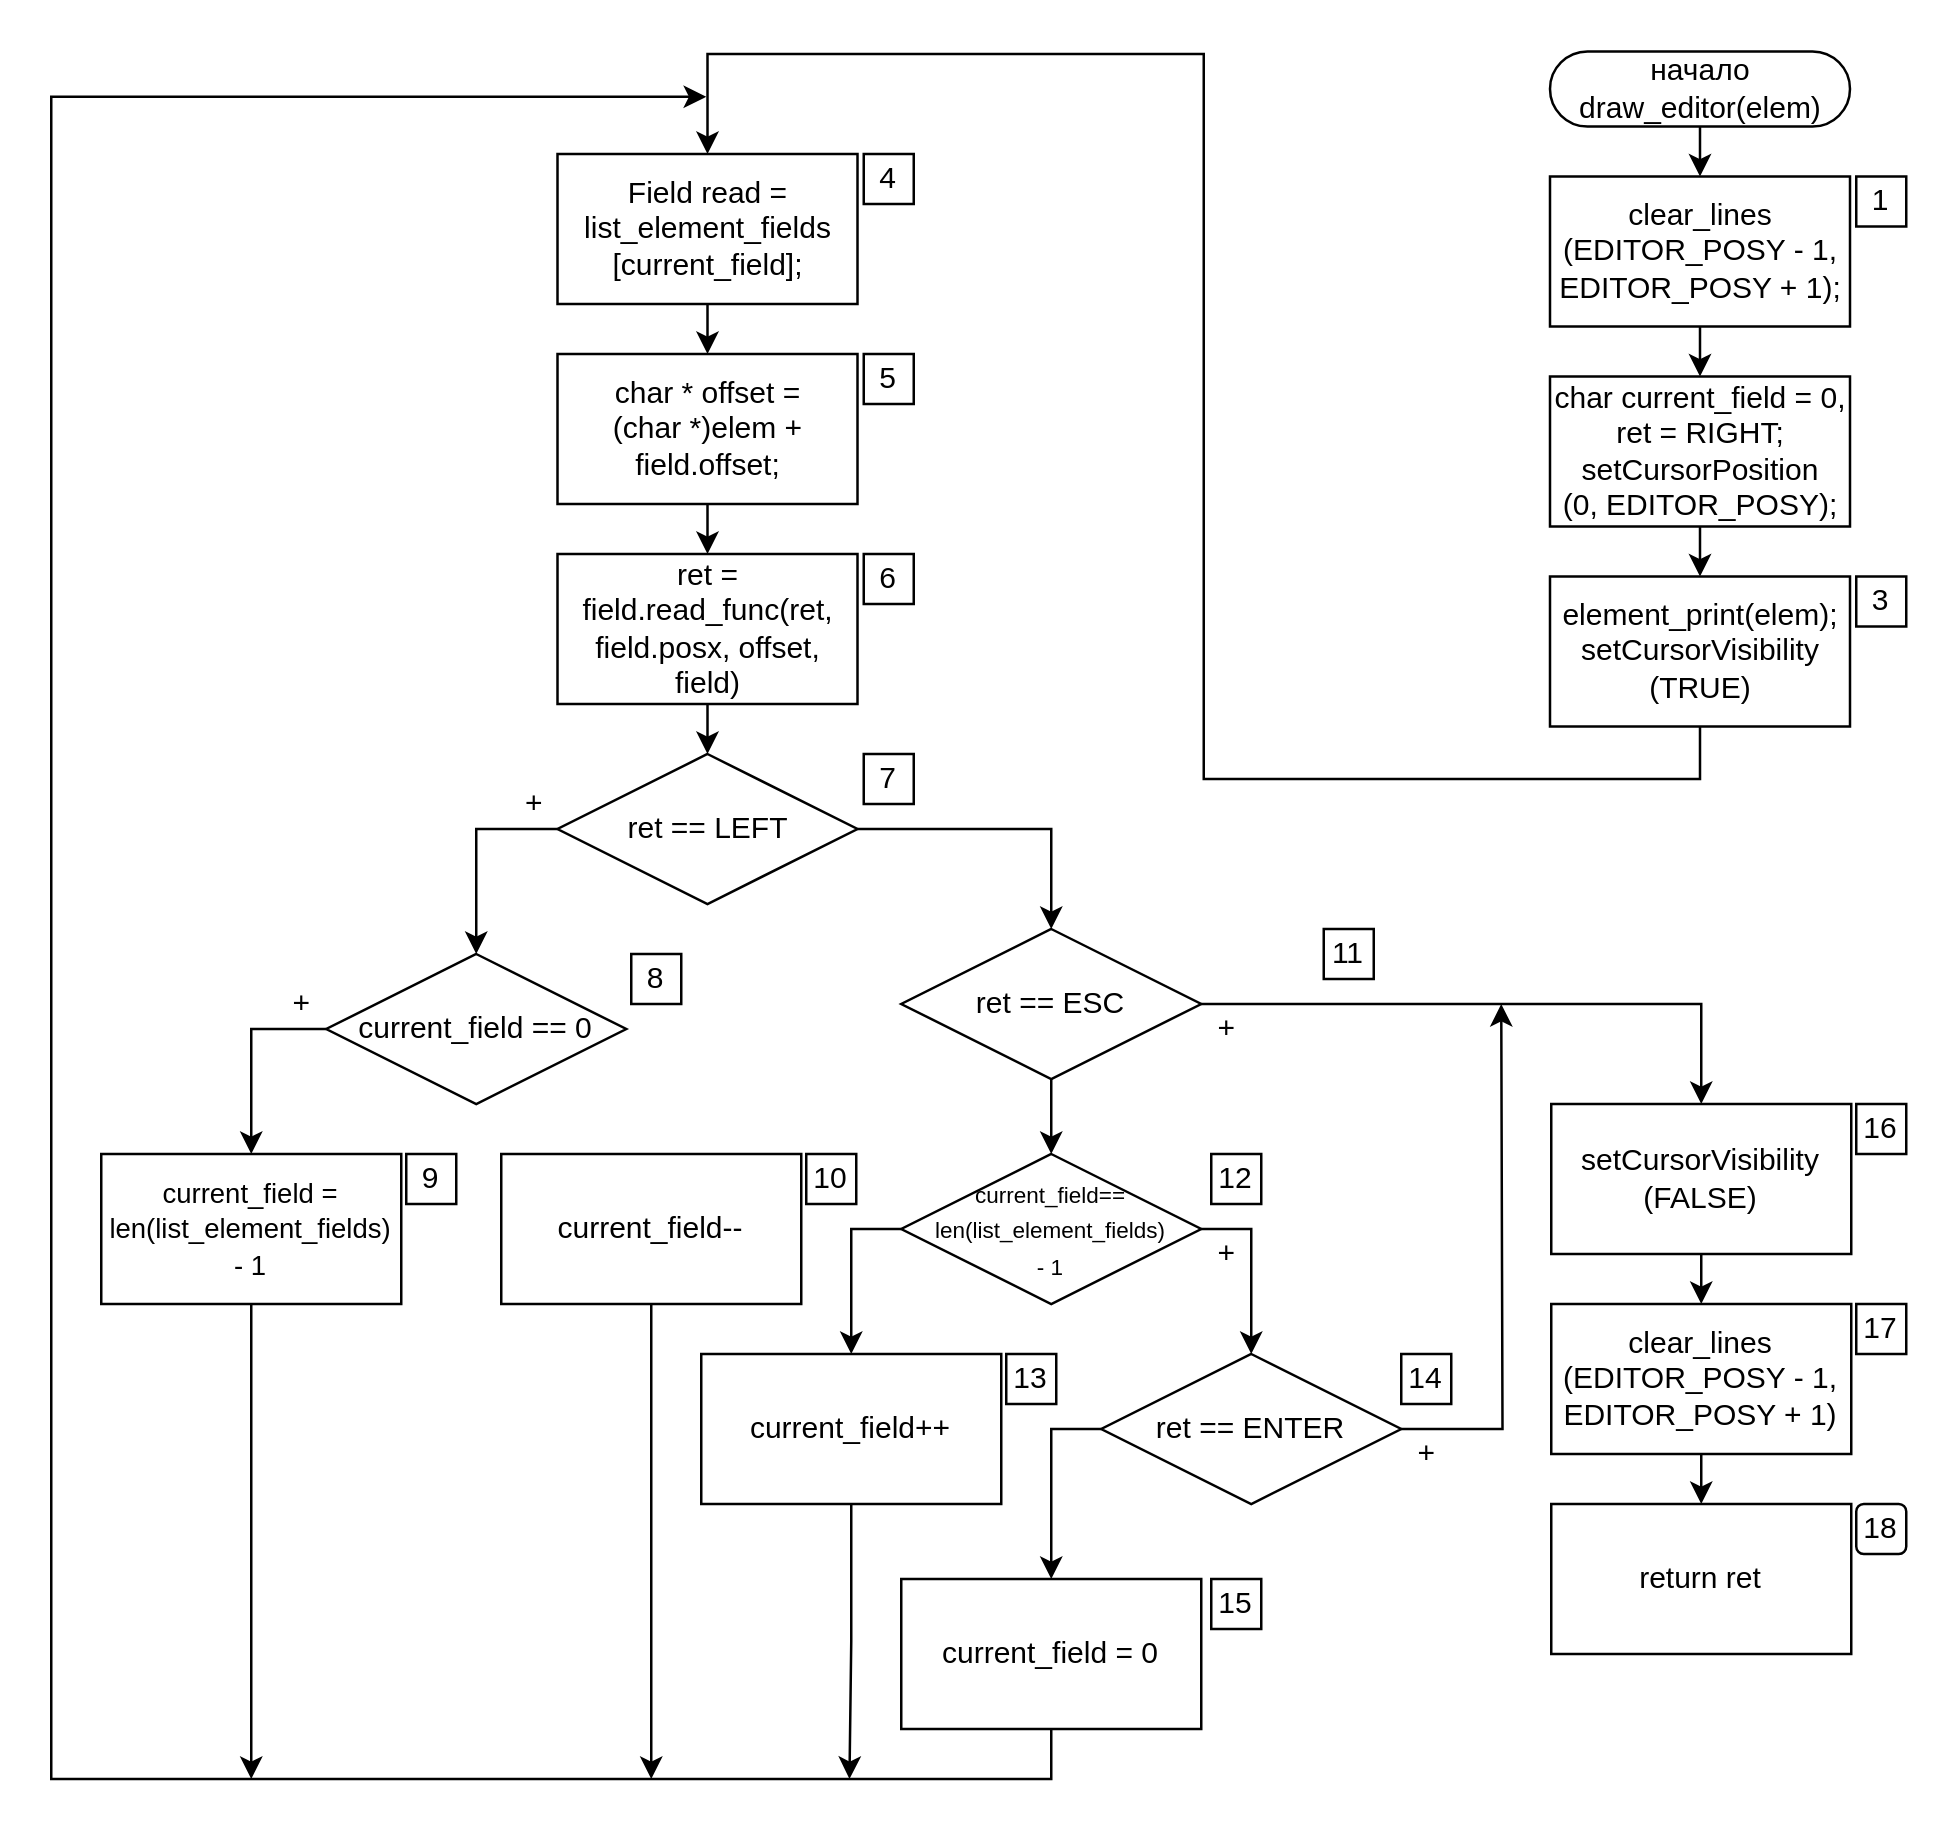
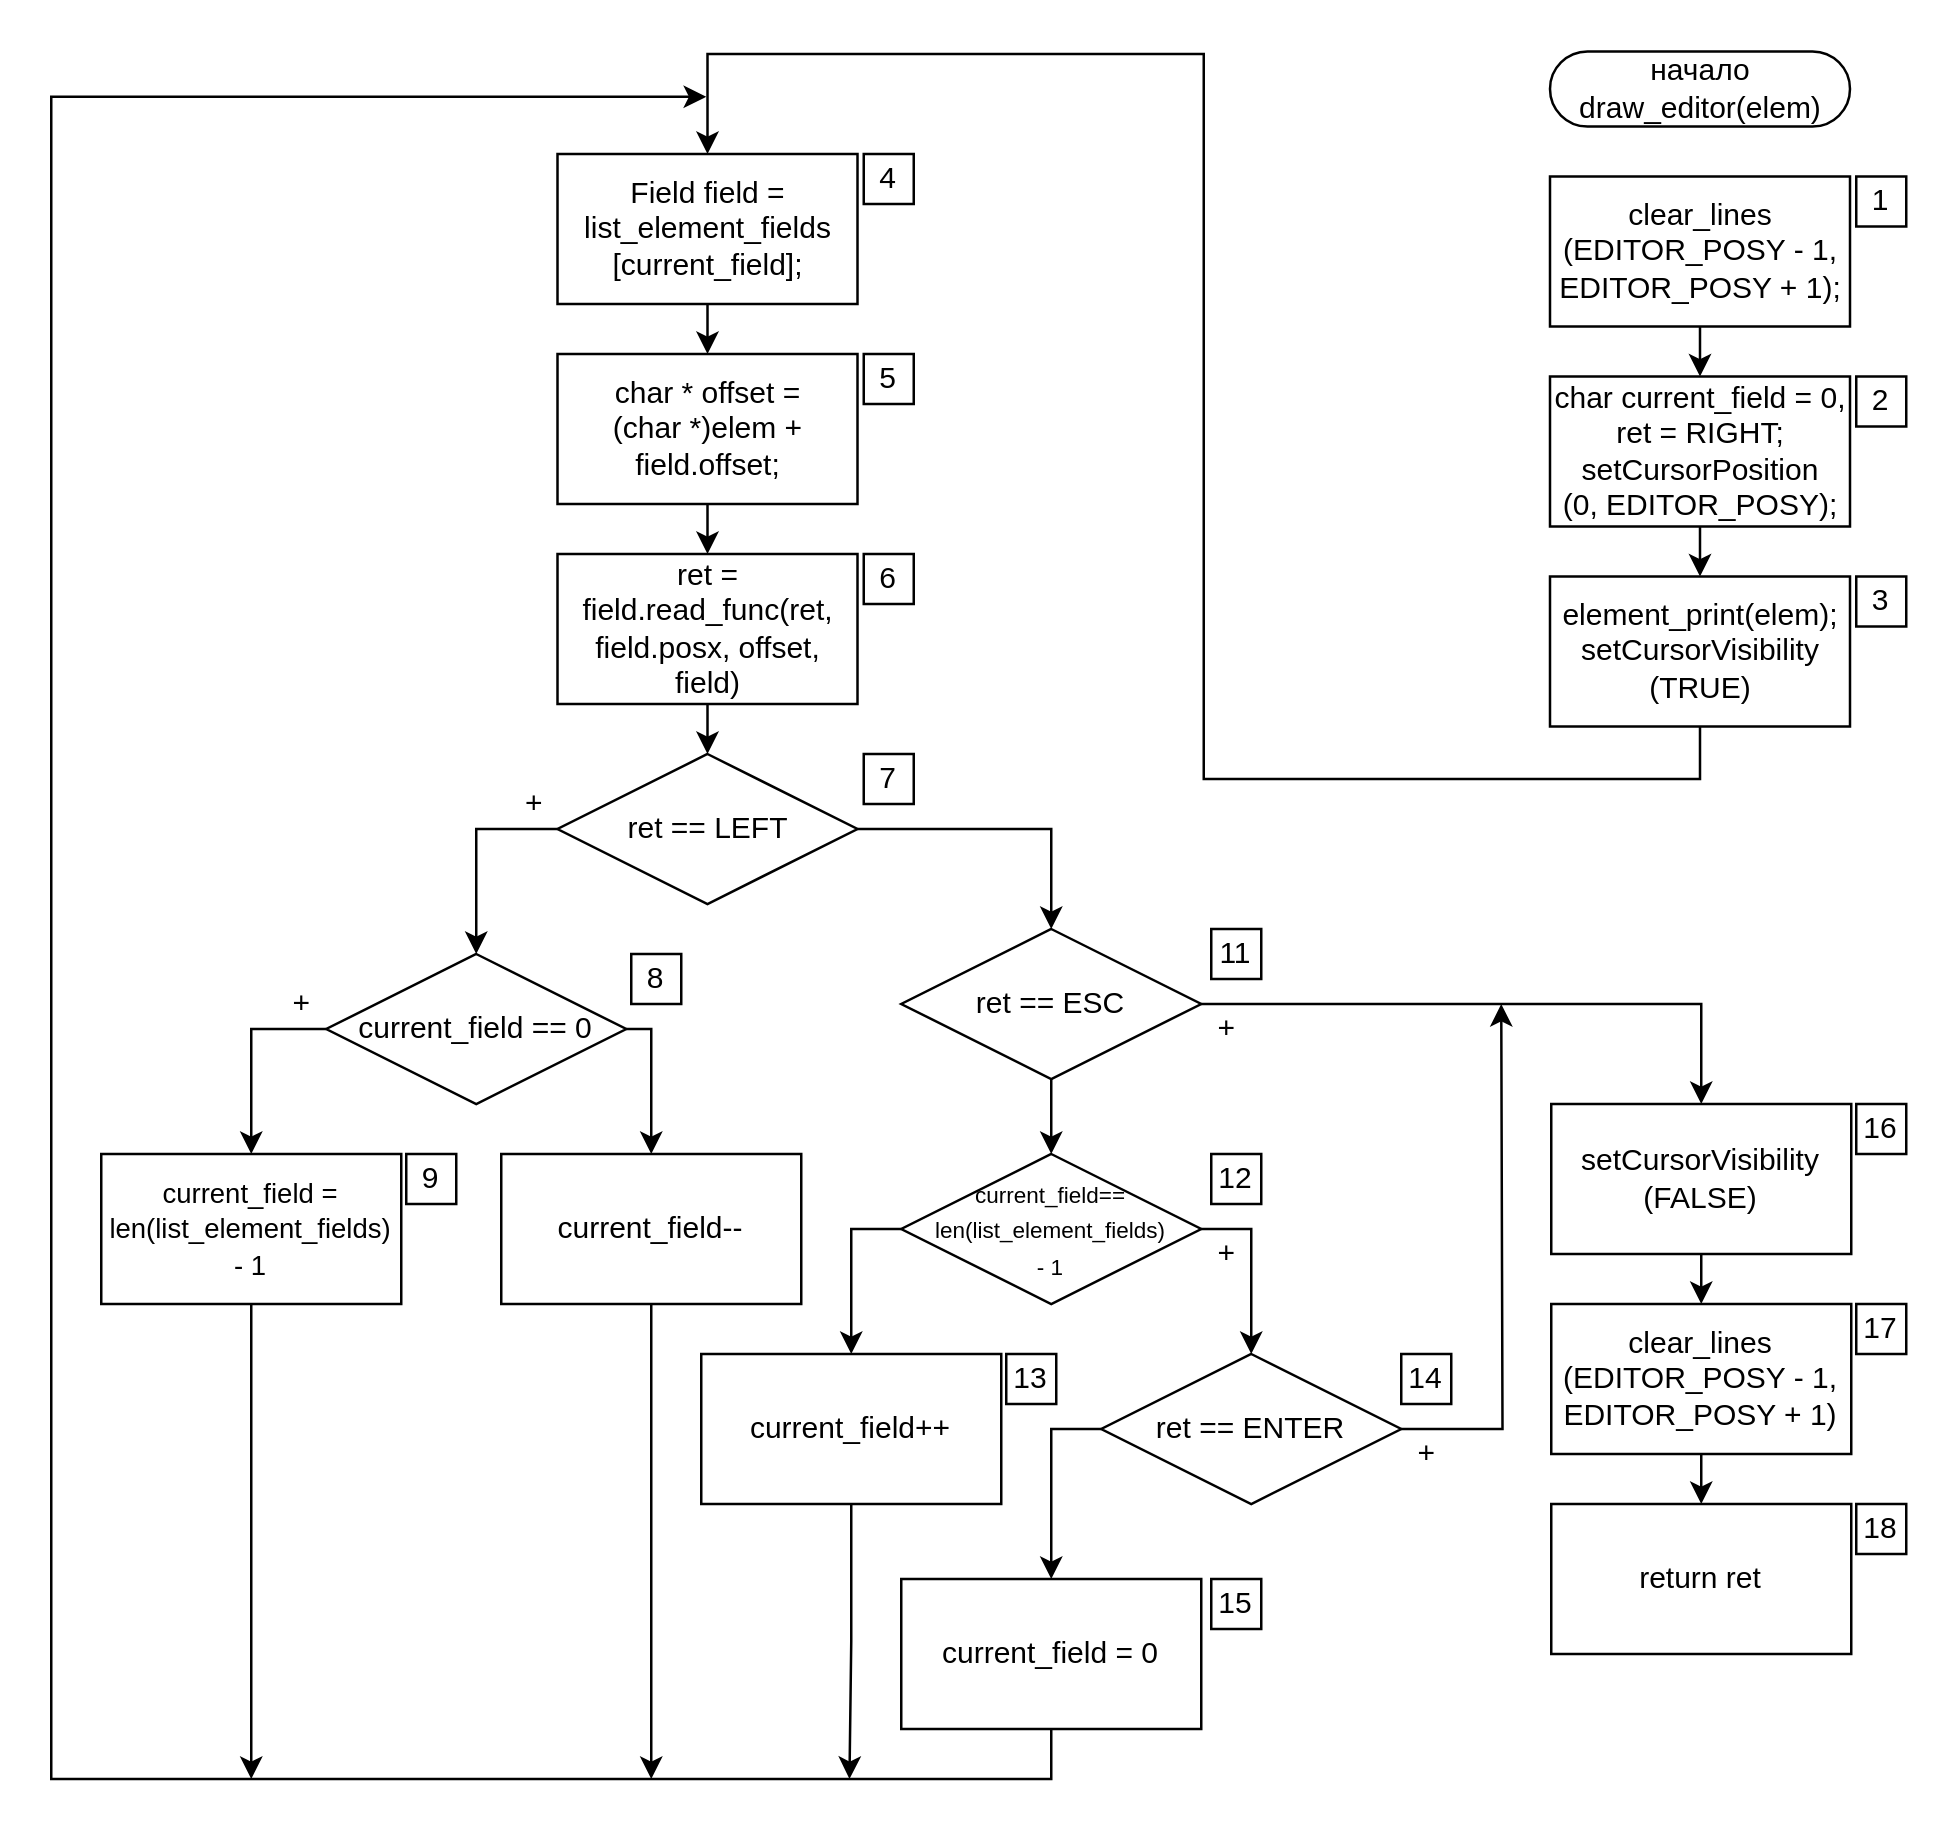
edge "начало draw_editor(elem)" -> "clear_lines (EDITOR_POSY - 1, EDITOR_POSY + 1);": removed
node "Field read = list_element_fields [current_field];": label "Field read = list_element_fields [current_field];" -> "Field field = list_element_fields [current_field];"
node "2": added
node "11": moved (1349, 954) -> (1236, 954)
edge "current_field == 0" -> "current_field--": added
node "10": removed
node "18": shape rounded rectangle -> rectangle
